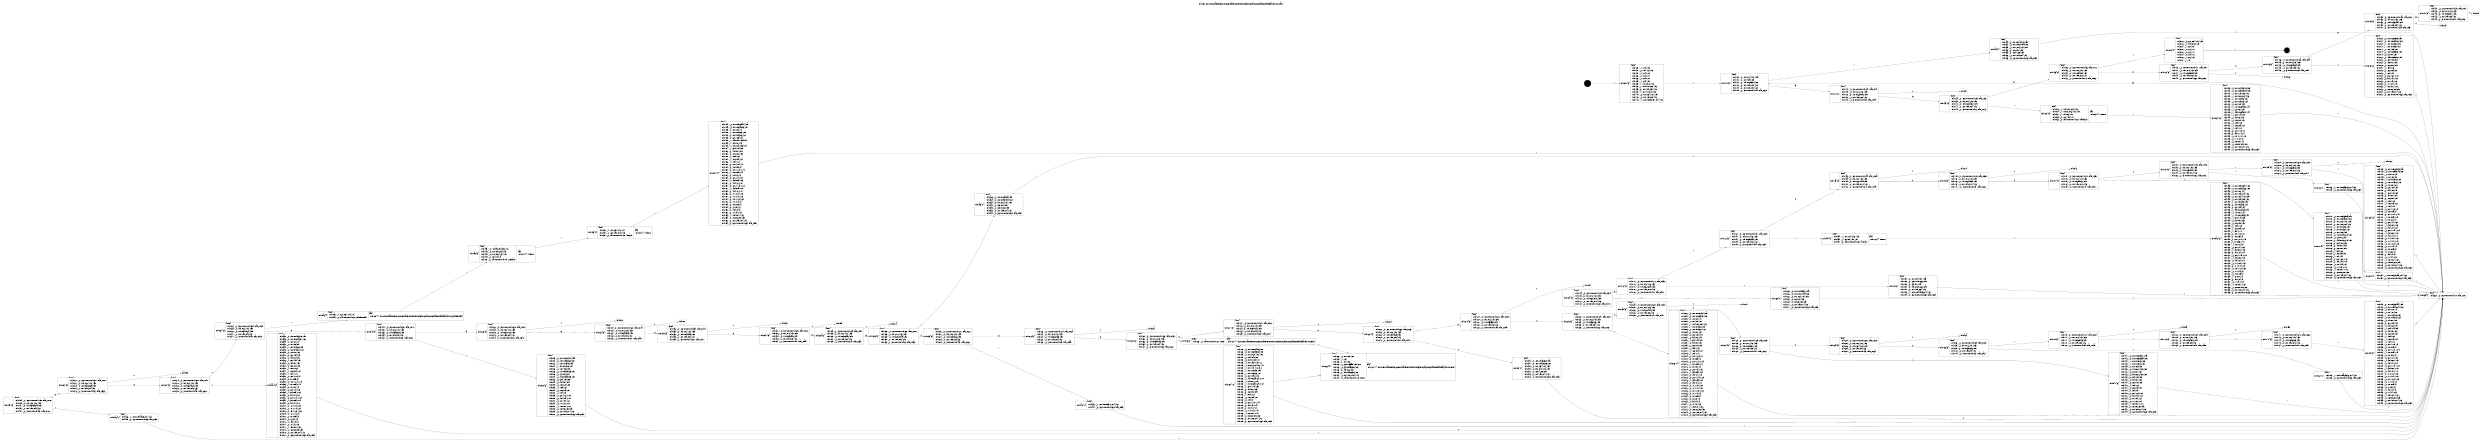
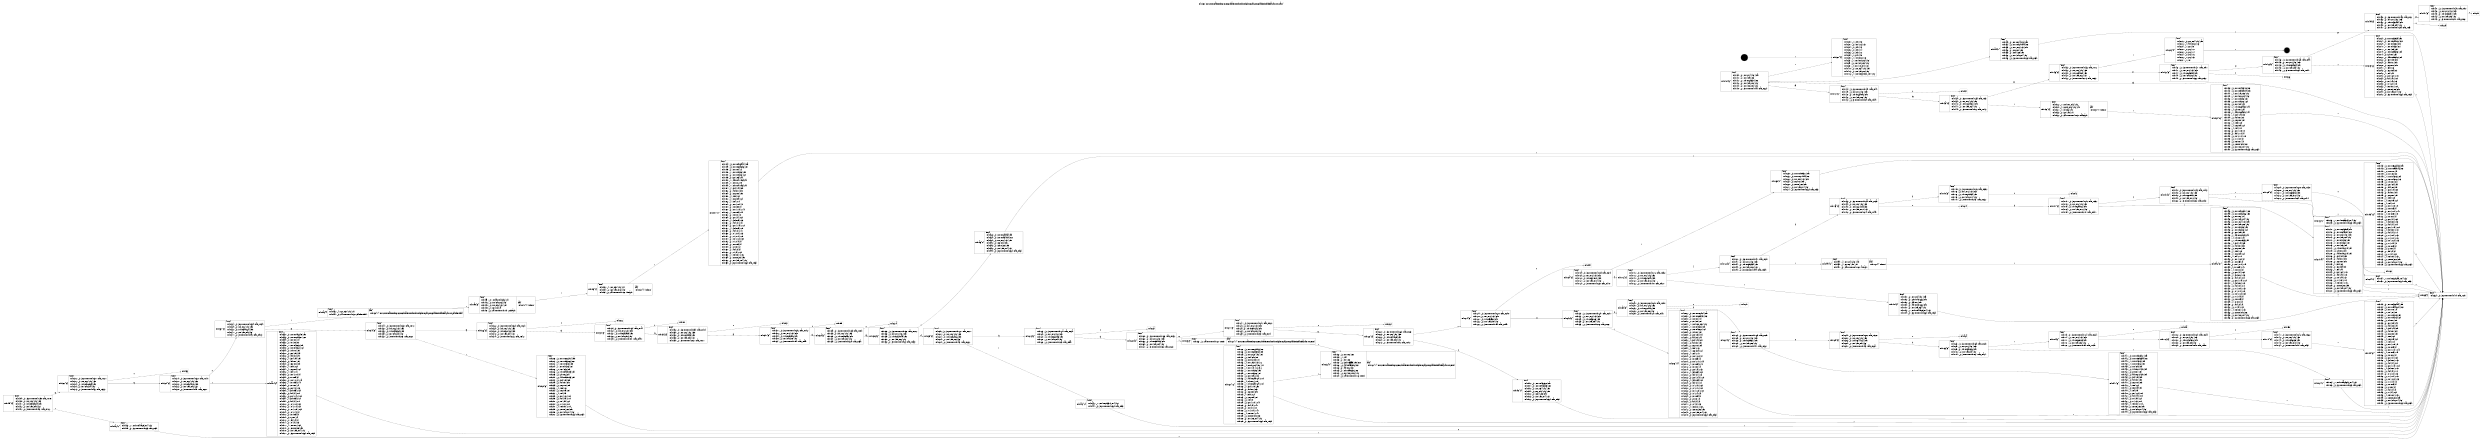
edge "0x4013e0 [45]" -> "0x40140d [23]": reversed
edge "0x4017be [25]" -> "0x4017d7 [25]": now "0x401879" -> "0x4017d7 [25]"
